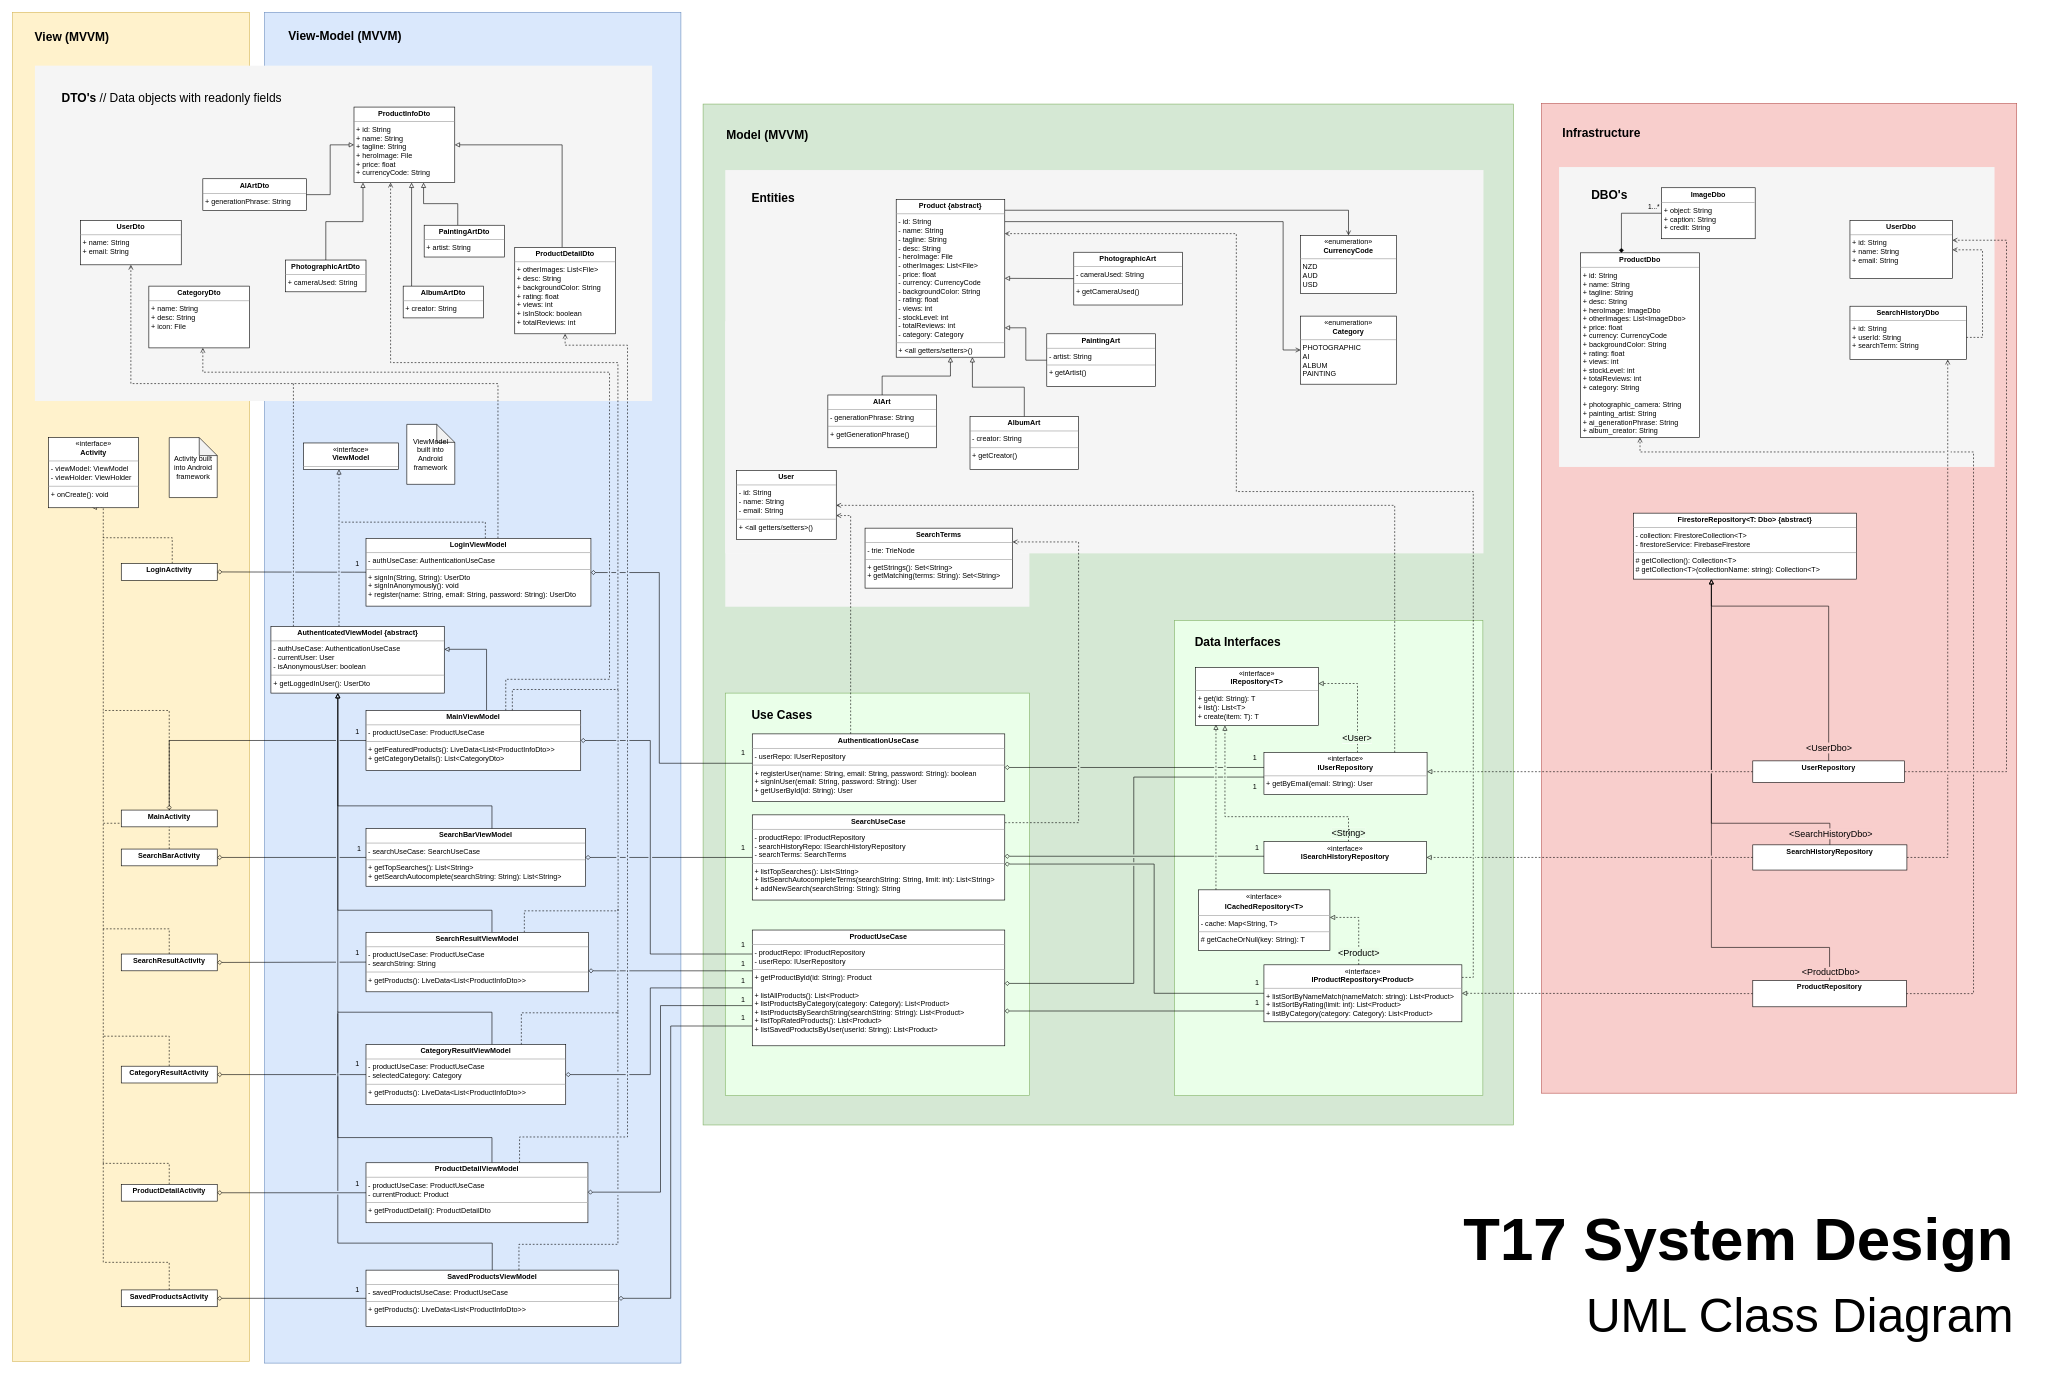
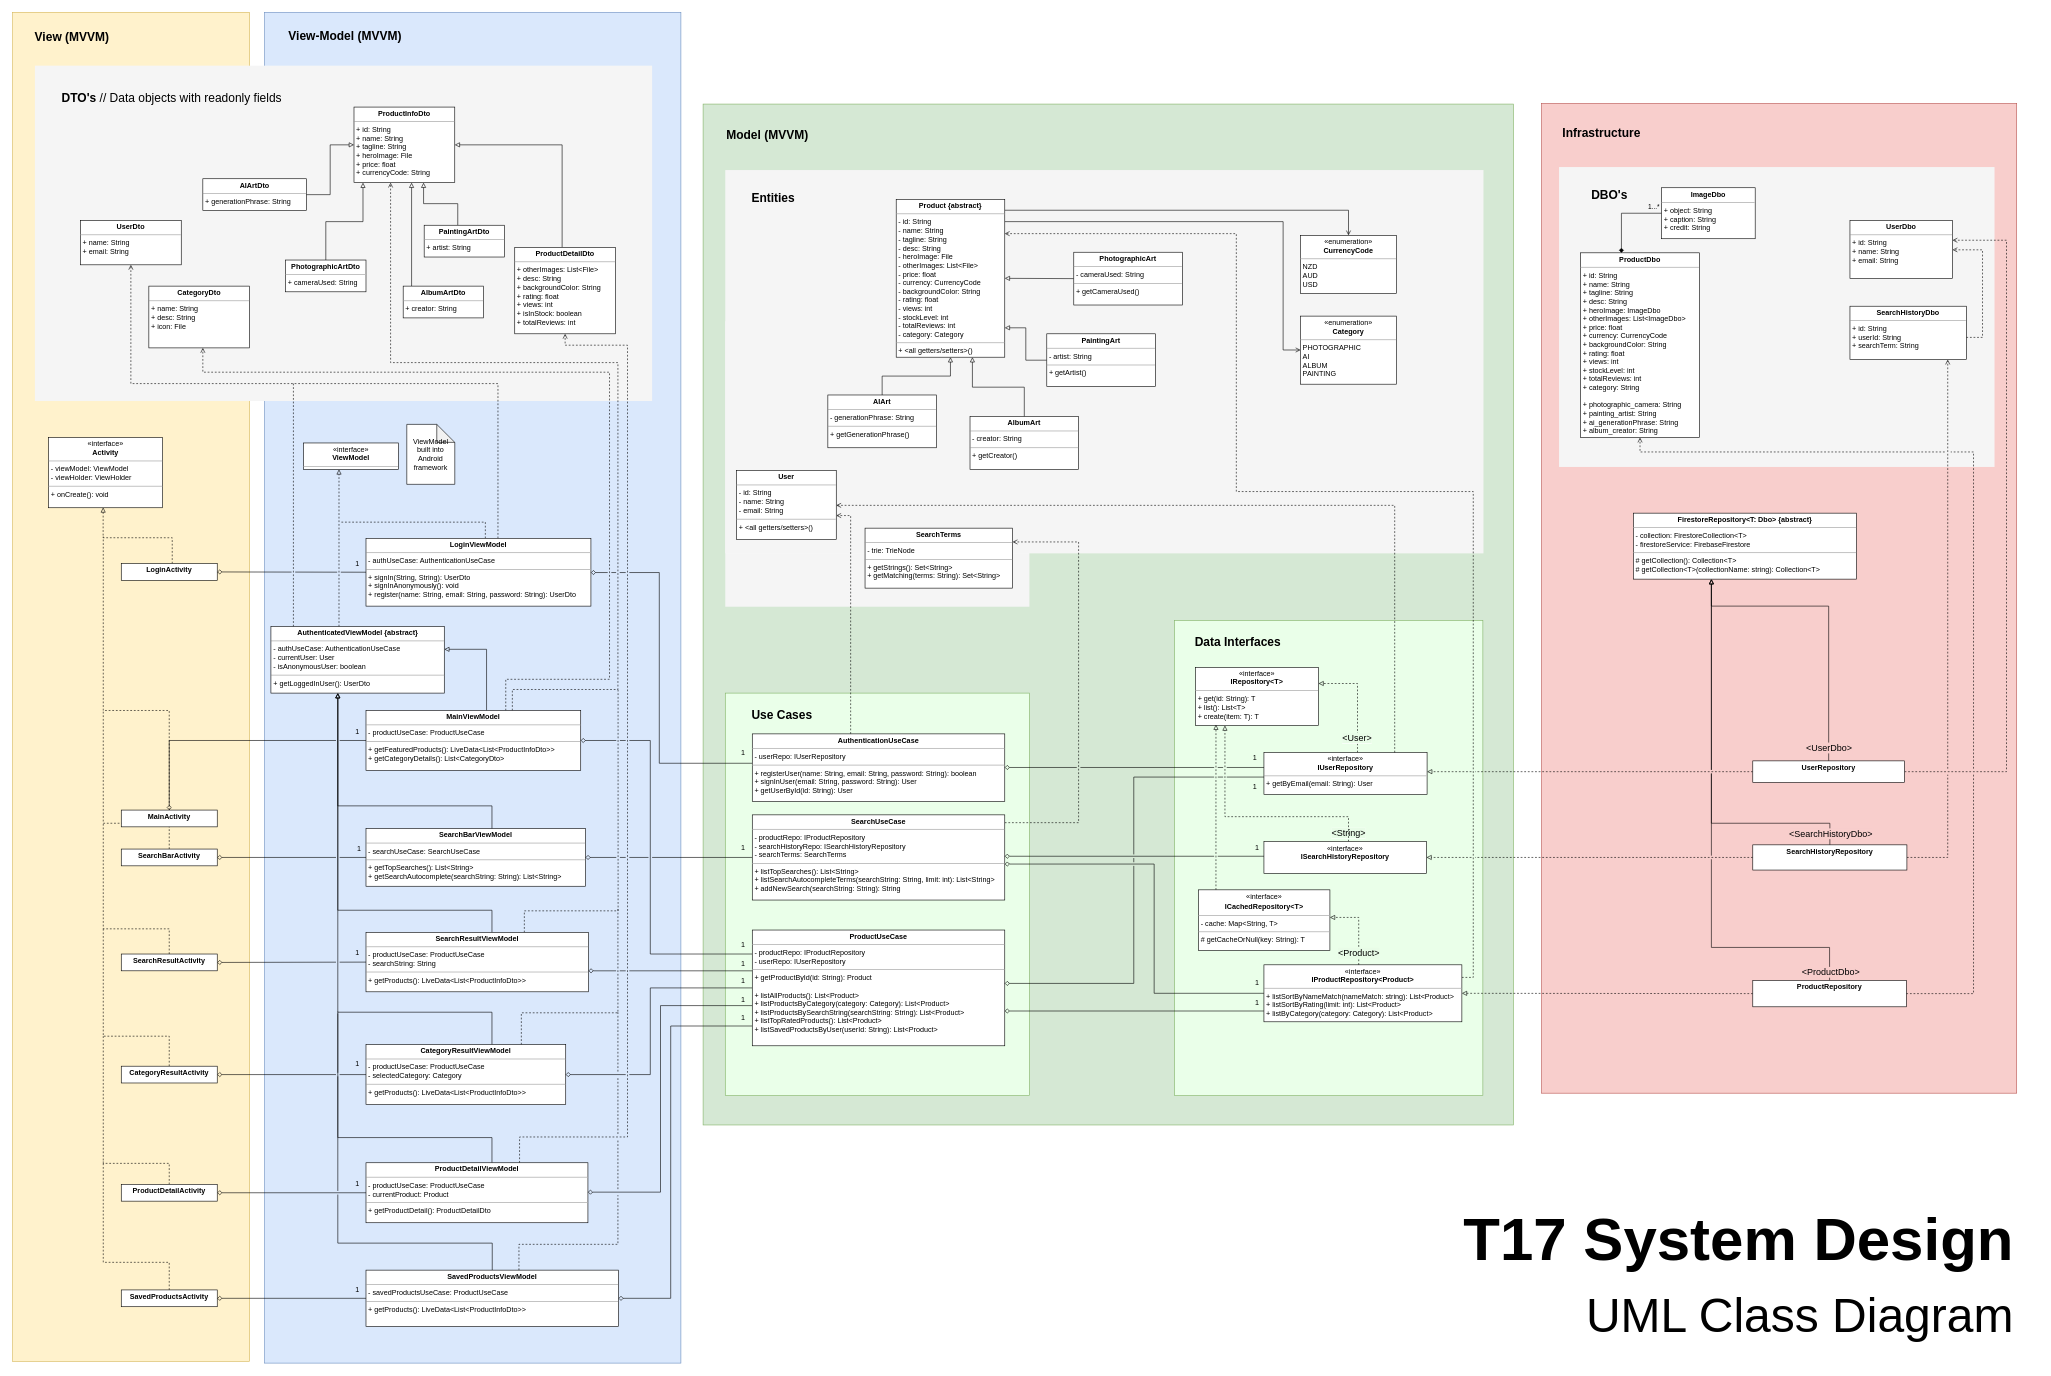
node "Activity built into Android framework": removed
node "«interface» Activity - viewModel: ViewModel - viewHolder: ViewHolder + onCreate(): void": size 90x70 -> 114x70
